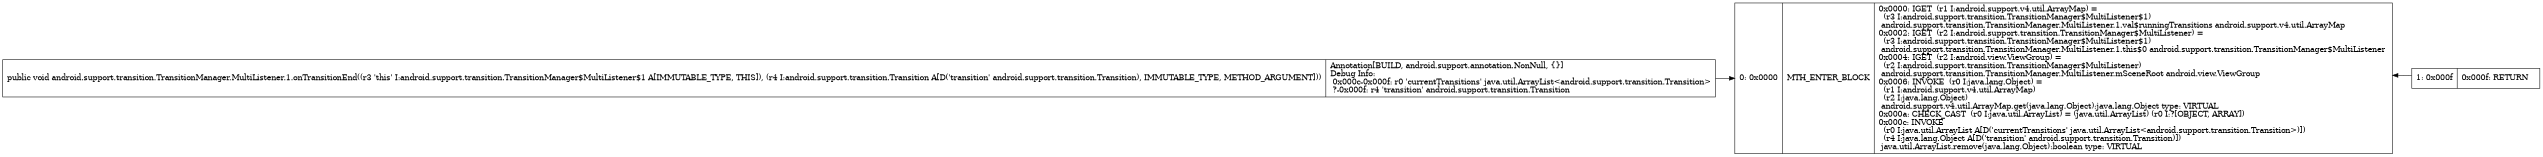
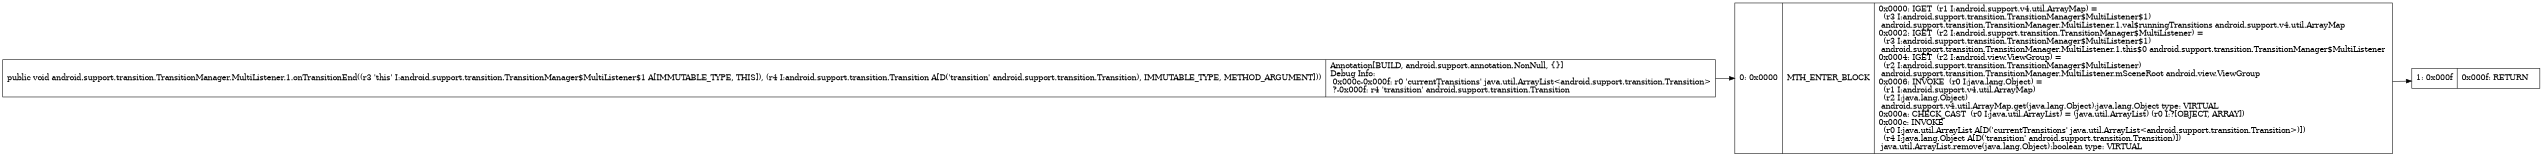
edge "1: 0x000f" -> "0: 0x0000": reversed
